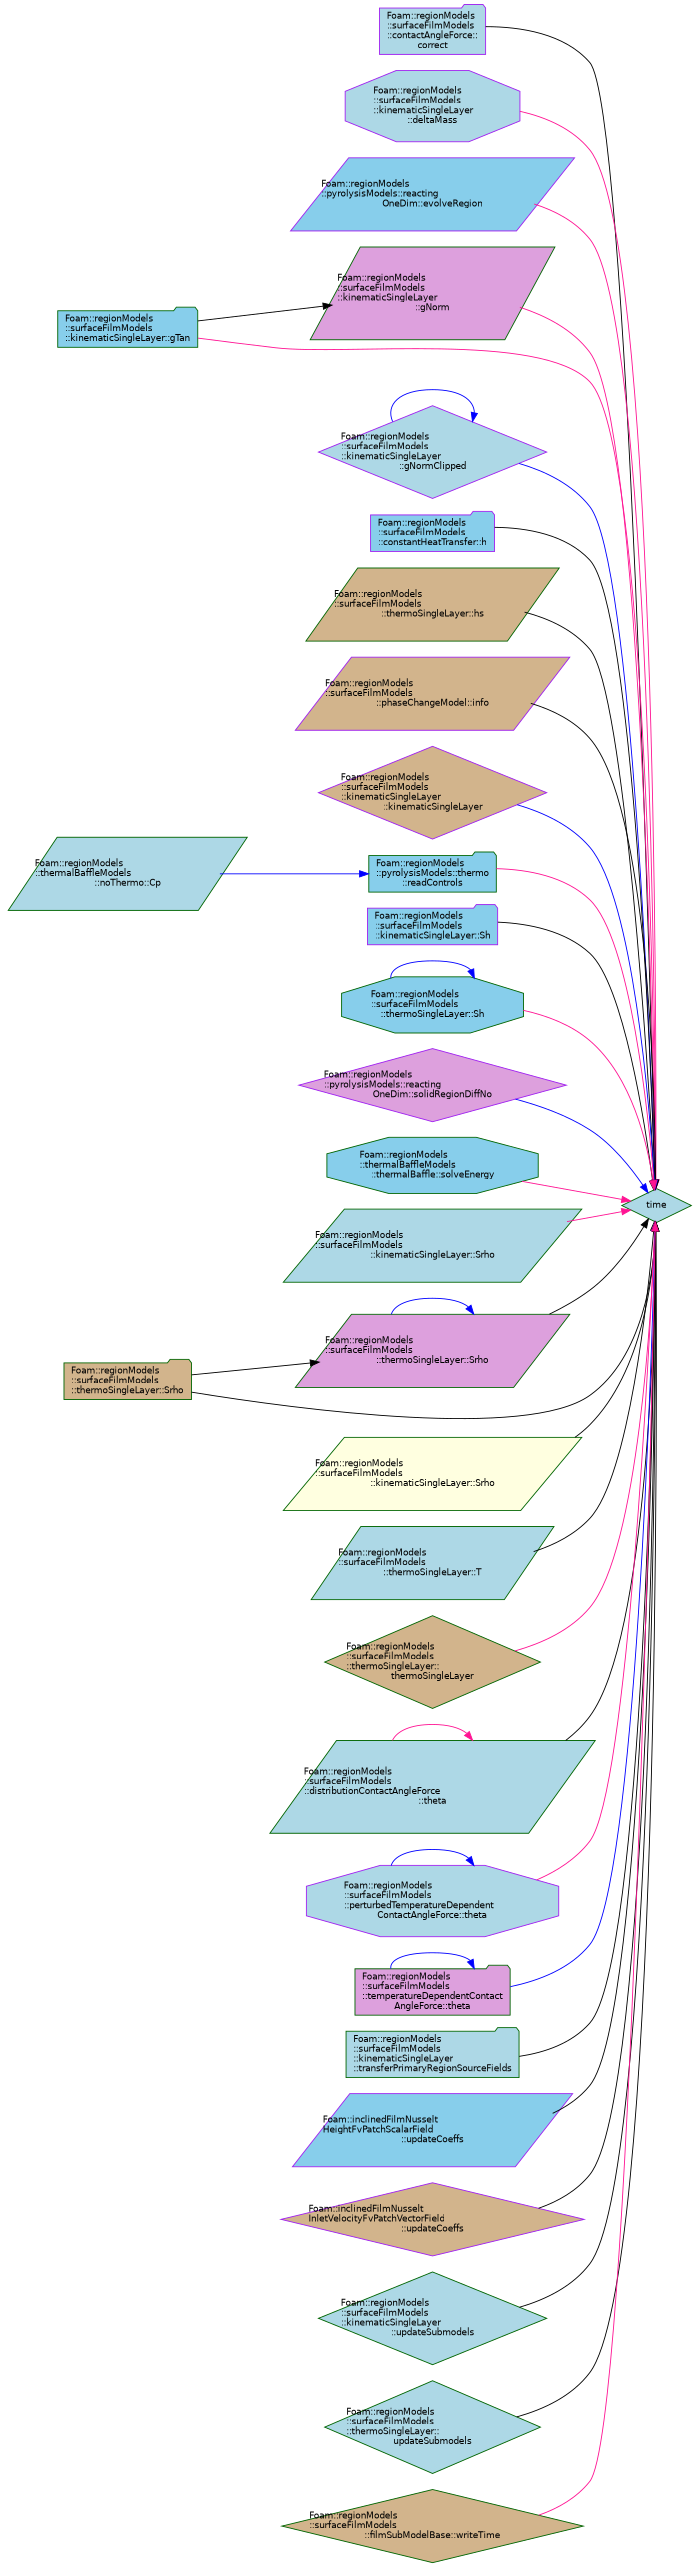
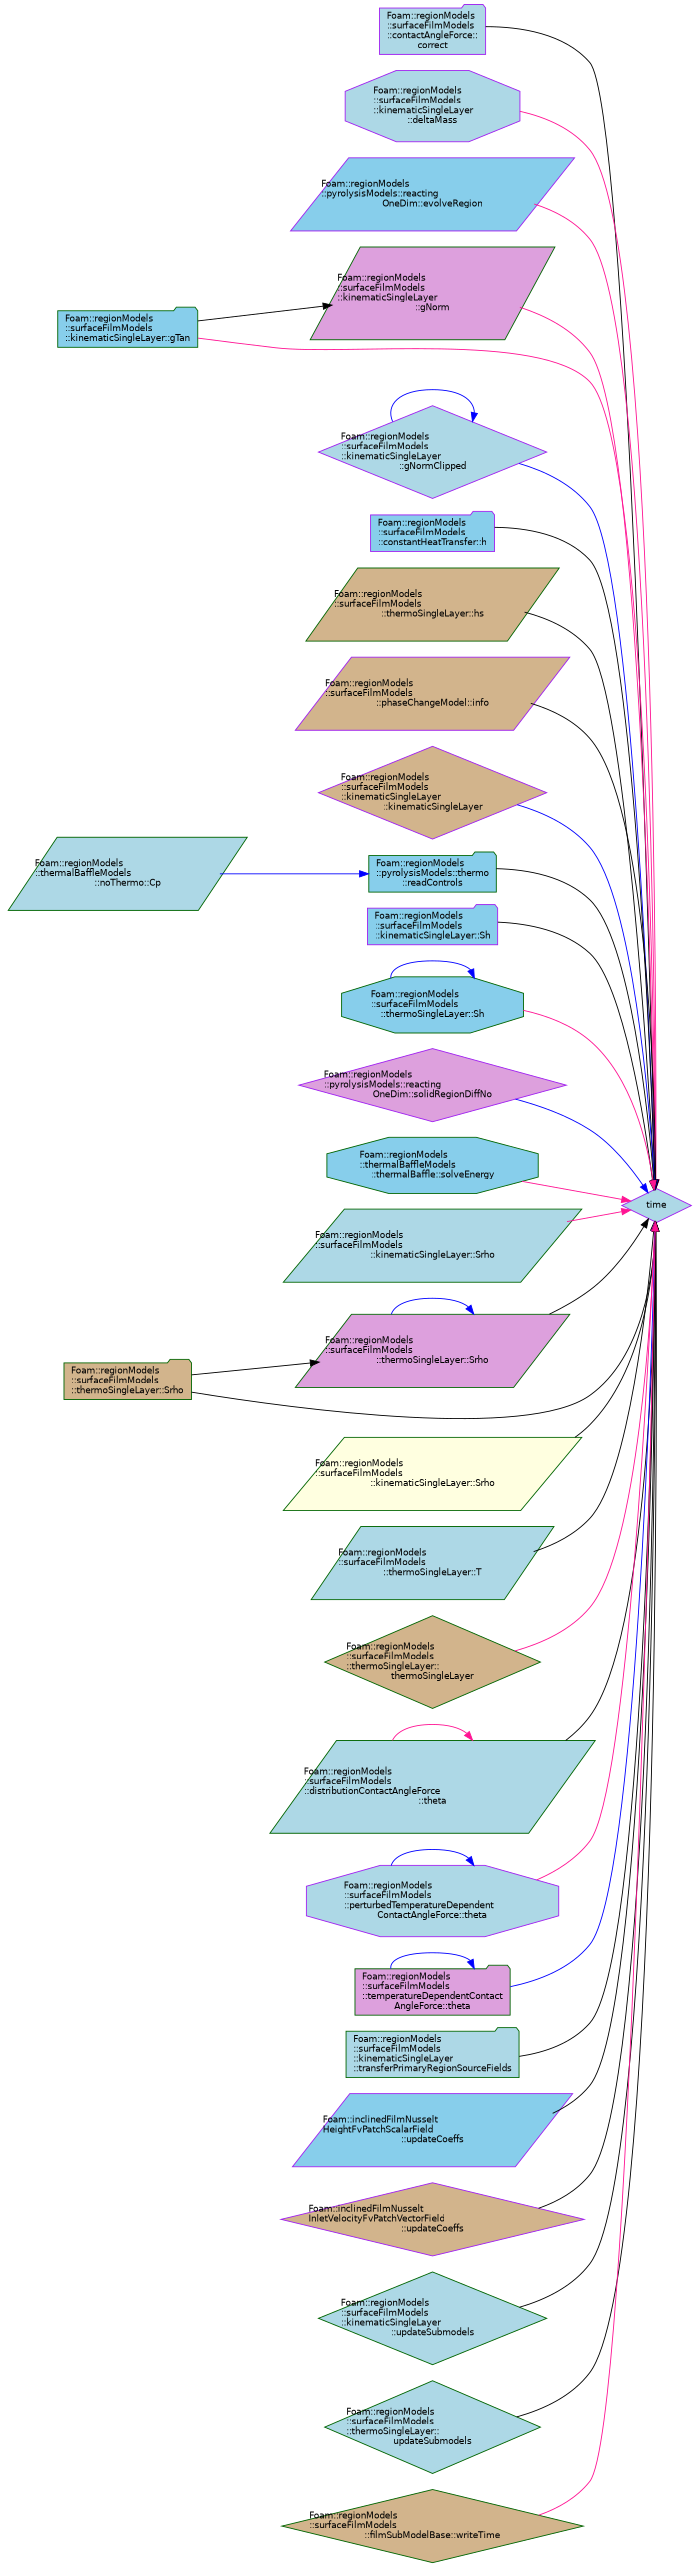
edge "Foam::regionModels ::pyrolysisModels::thermo ::readControls" -> "time": color deeppink -> black
node "time": color darkgreen -> purple
